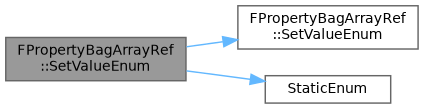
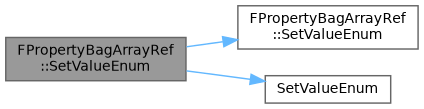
node "StaticEnum": label "StaticEnum" -> "SetValueEnum"
